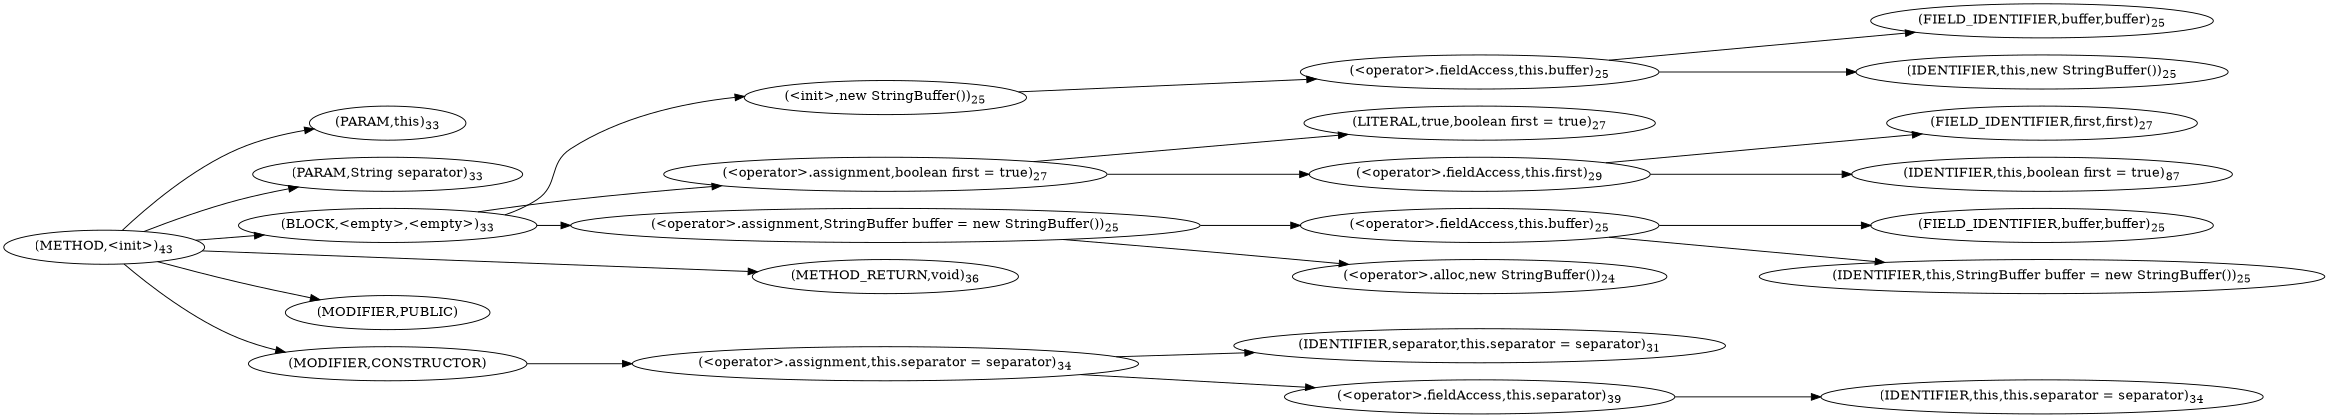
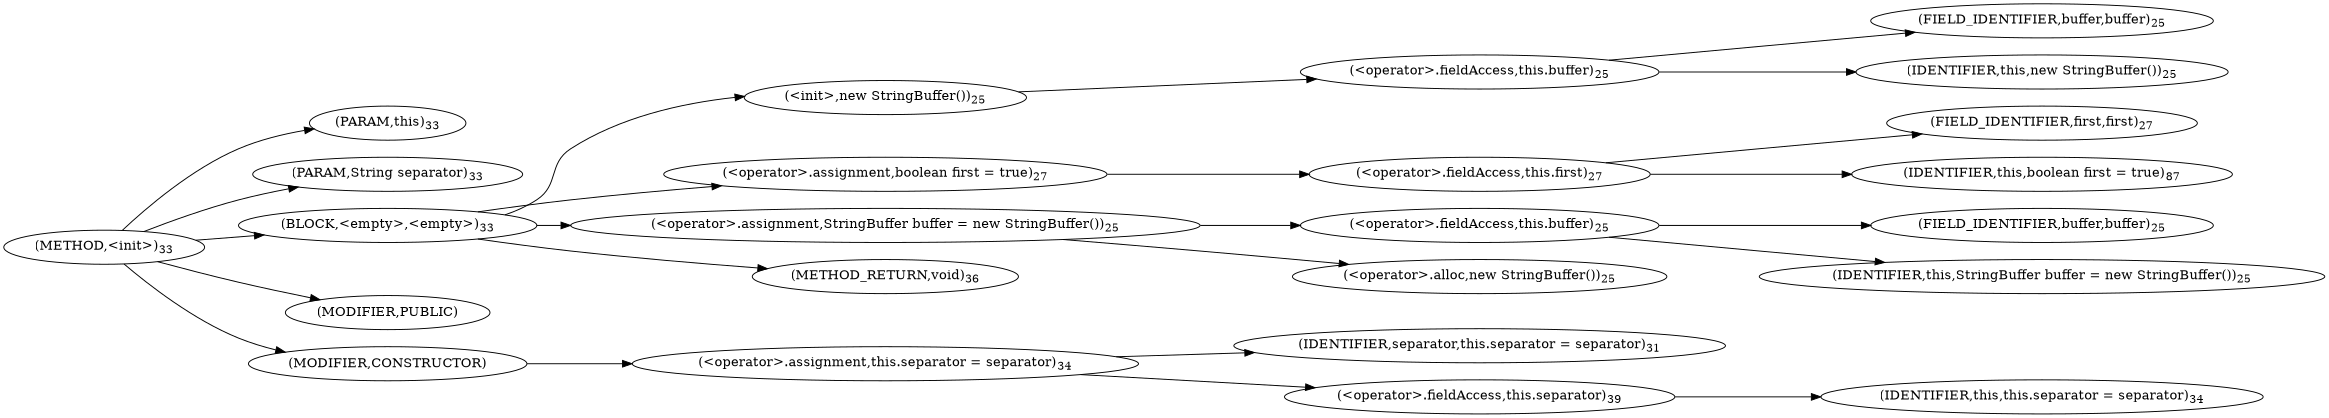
node "(LITERAL,true,boolean first = true)": removed
node "(<operator>.fieldAccess,this.first)": text "29" -> "27"
node "(METHOD,<init>)": text "43" -> "33"
edge "(METHOD,<init>)" -> "(METHOD_RETURN,void)": now "(BLOCK,<empty>,<empty>)" -> "(METHOD_RETURN,void)"
node "(<operator>.alloc,new StringBuffer())": text "24" -> "25"
